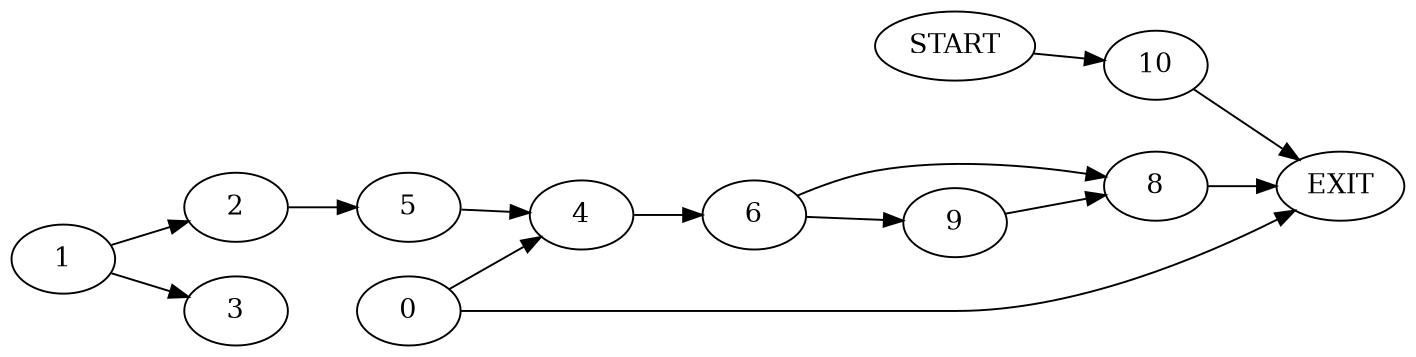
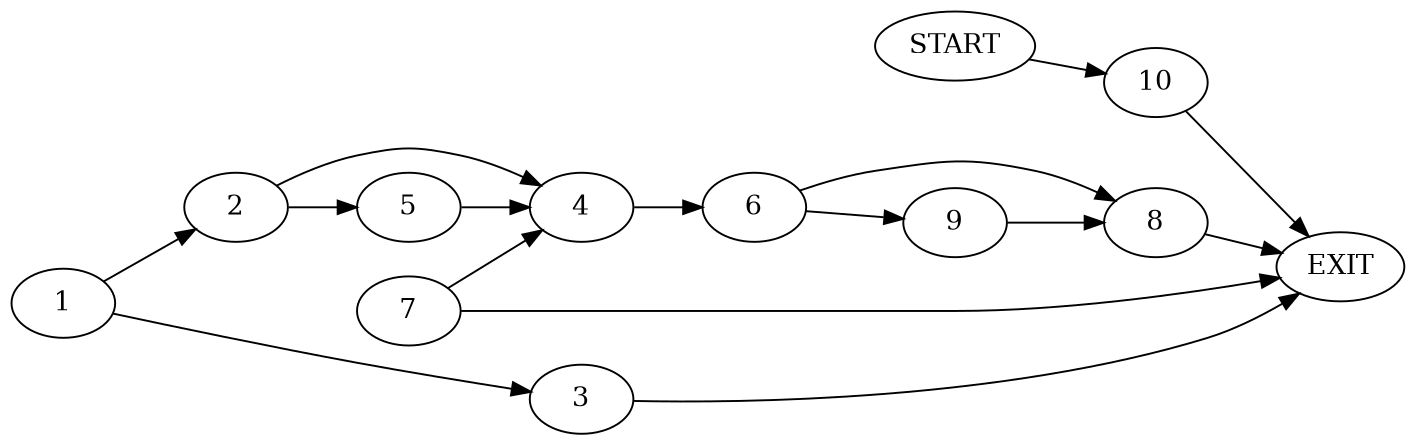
edge "2" -> "4": added
node "0": label "0" -> "7"
edge "3" -> "EXIT": added
